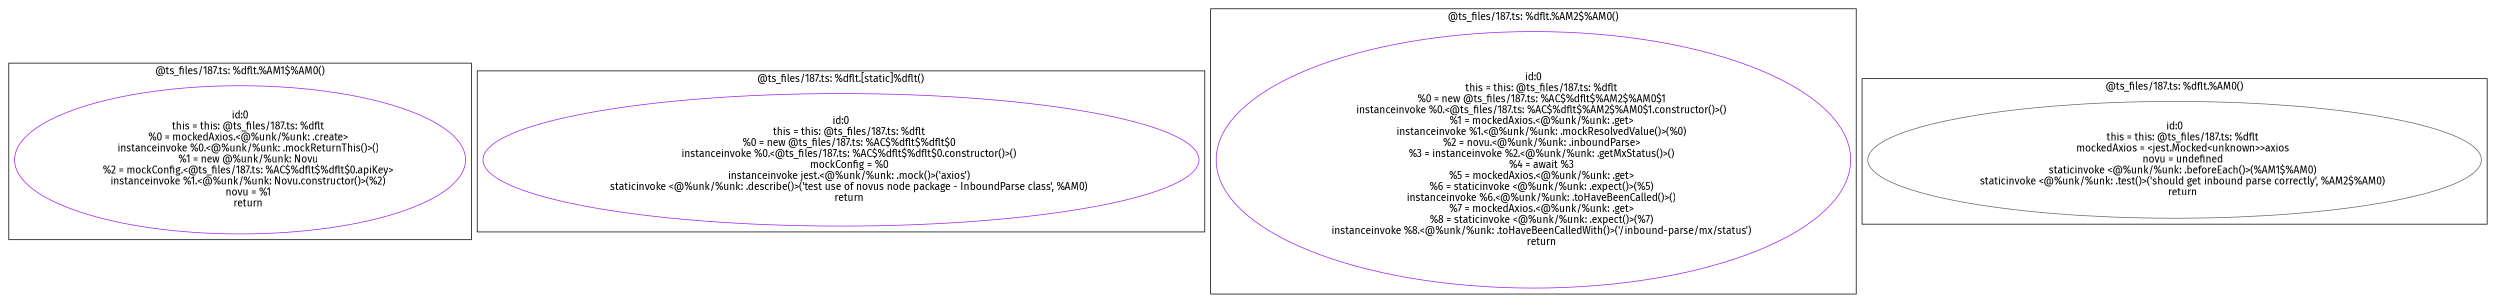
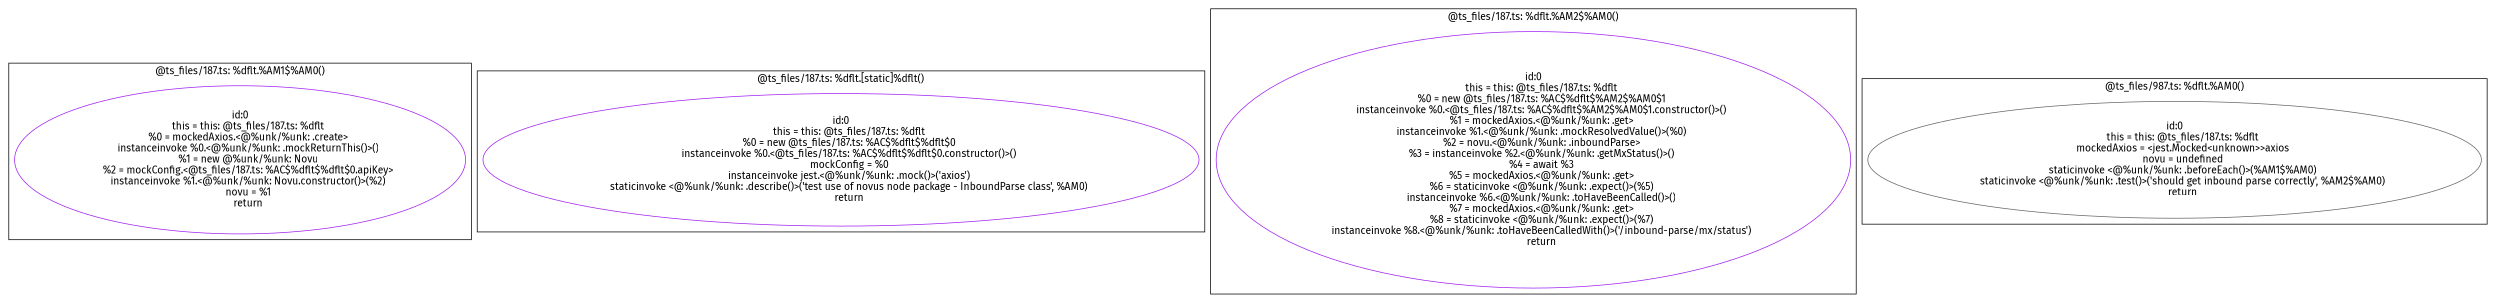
cluster "@ts_files/187.ts: %dflt.%AM0()": label "@ts_files/187.ts: %dflt.%AM0()" -> "@ts_files/987.ts: %dflt.%AM0()"
